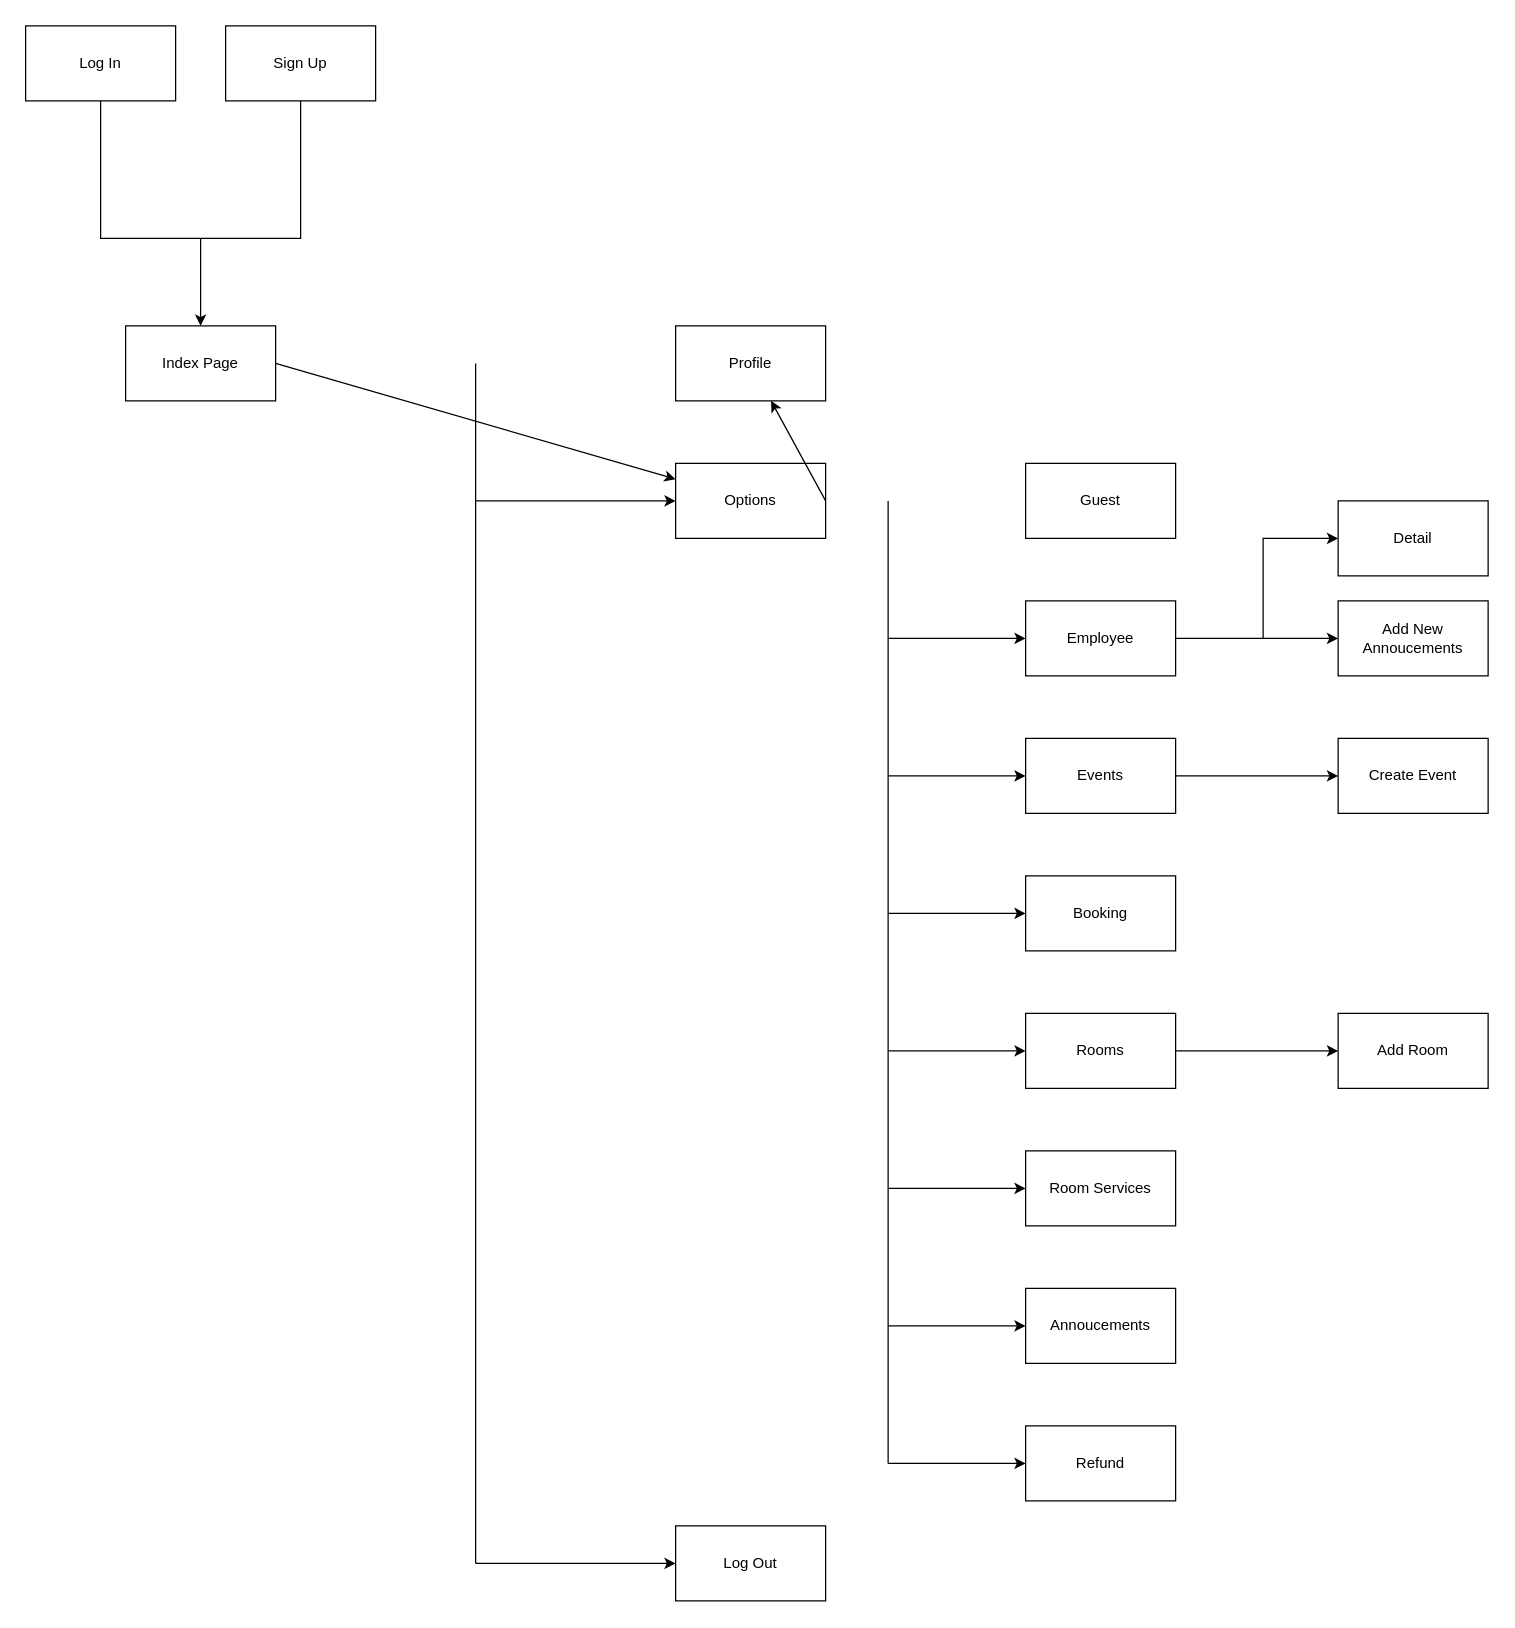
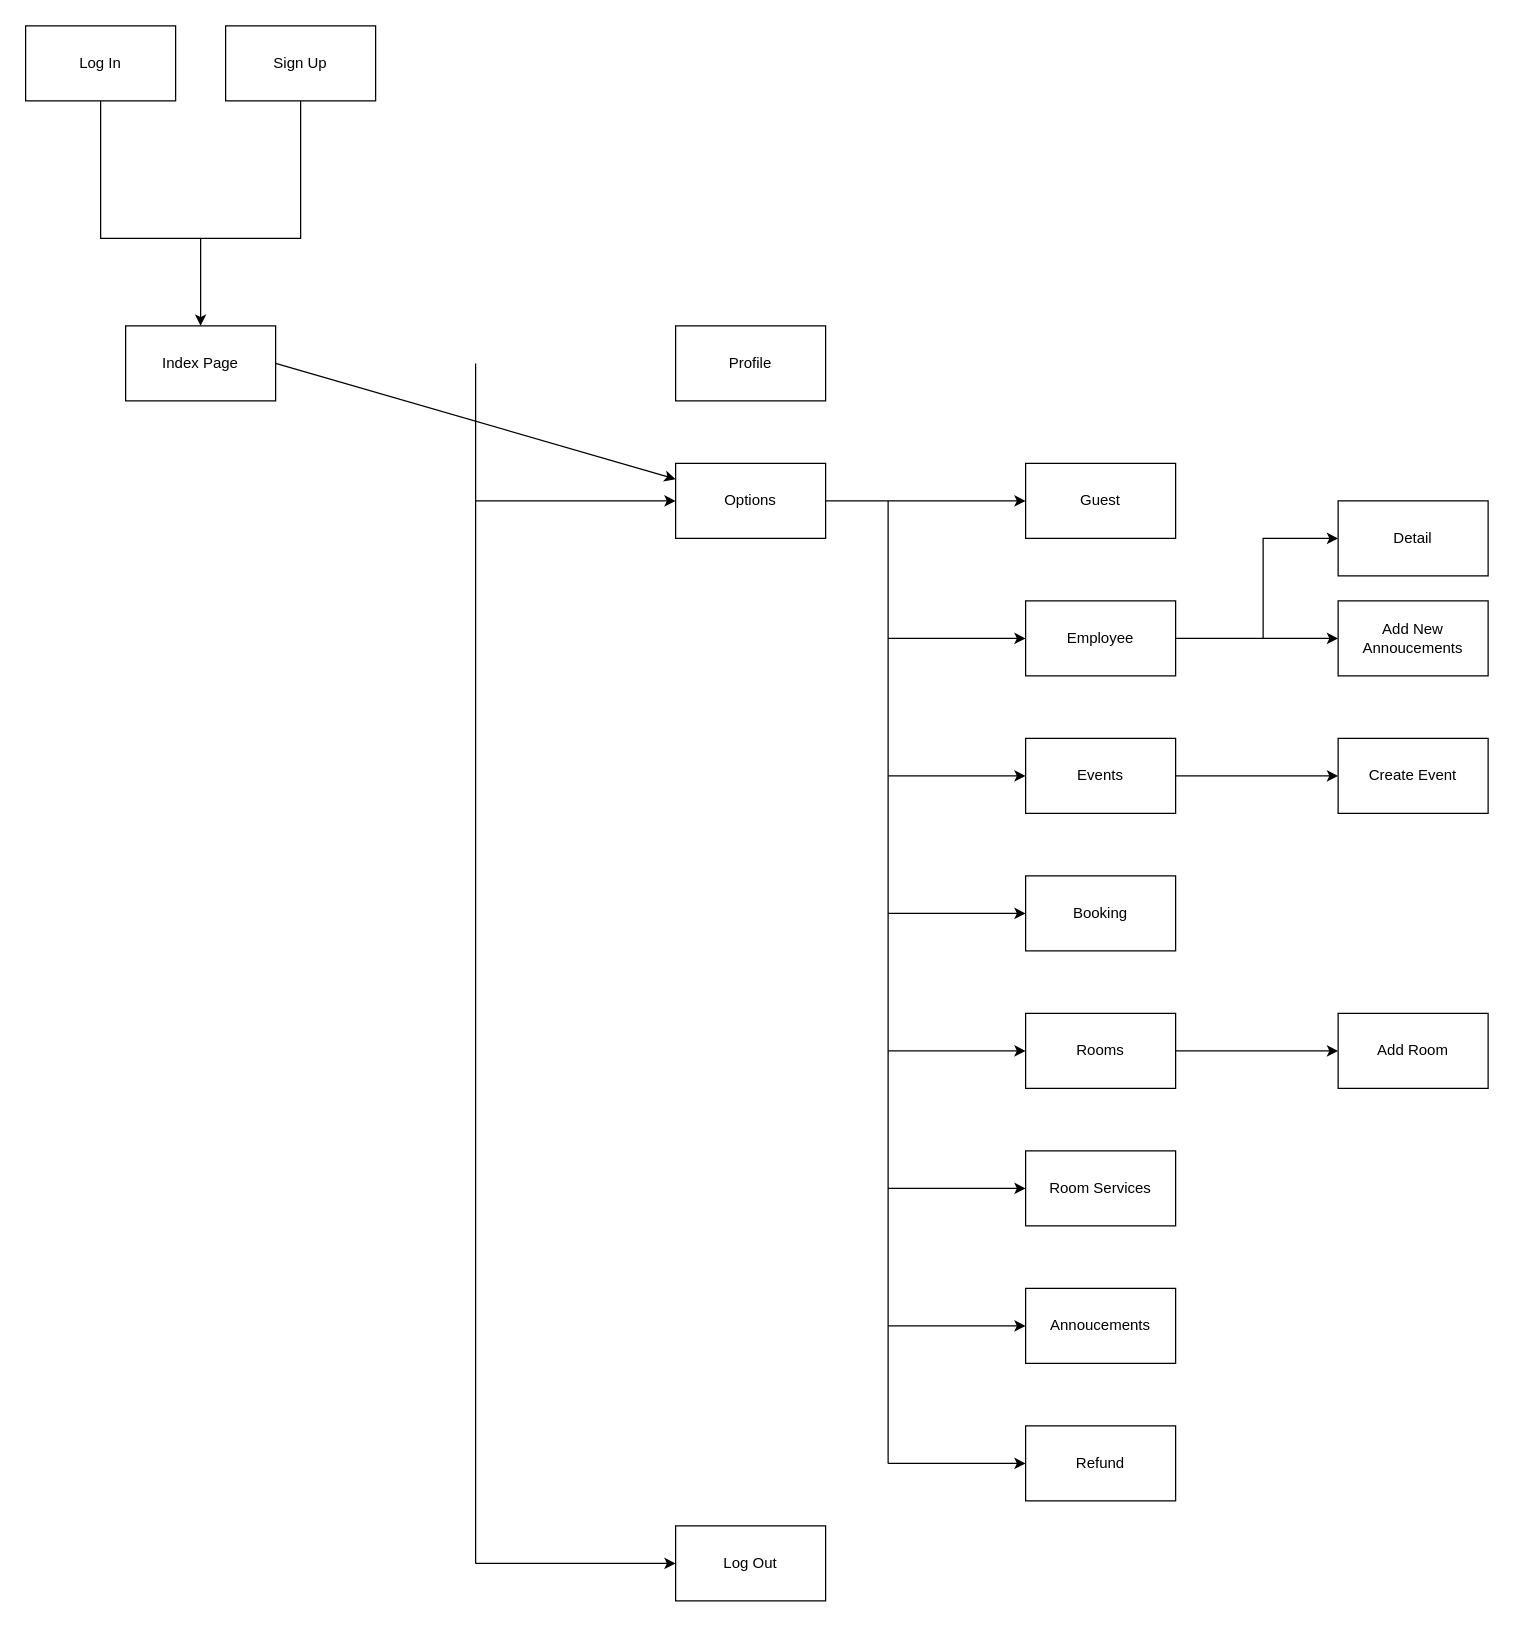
edge "Options" -> "Profile": now "Options" -> "Guest"
